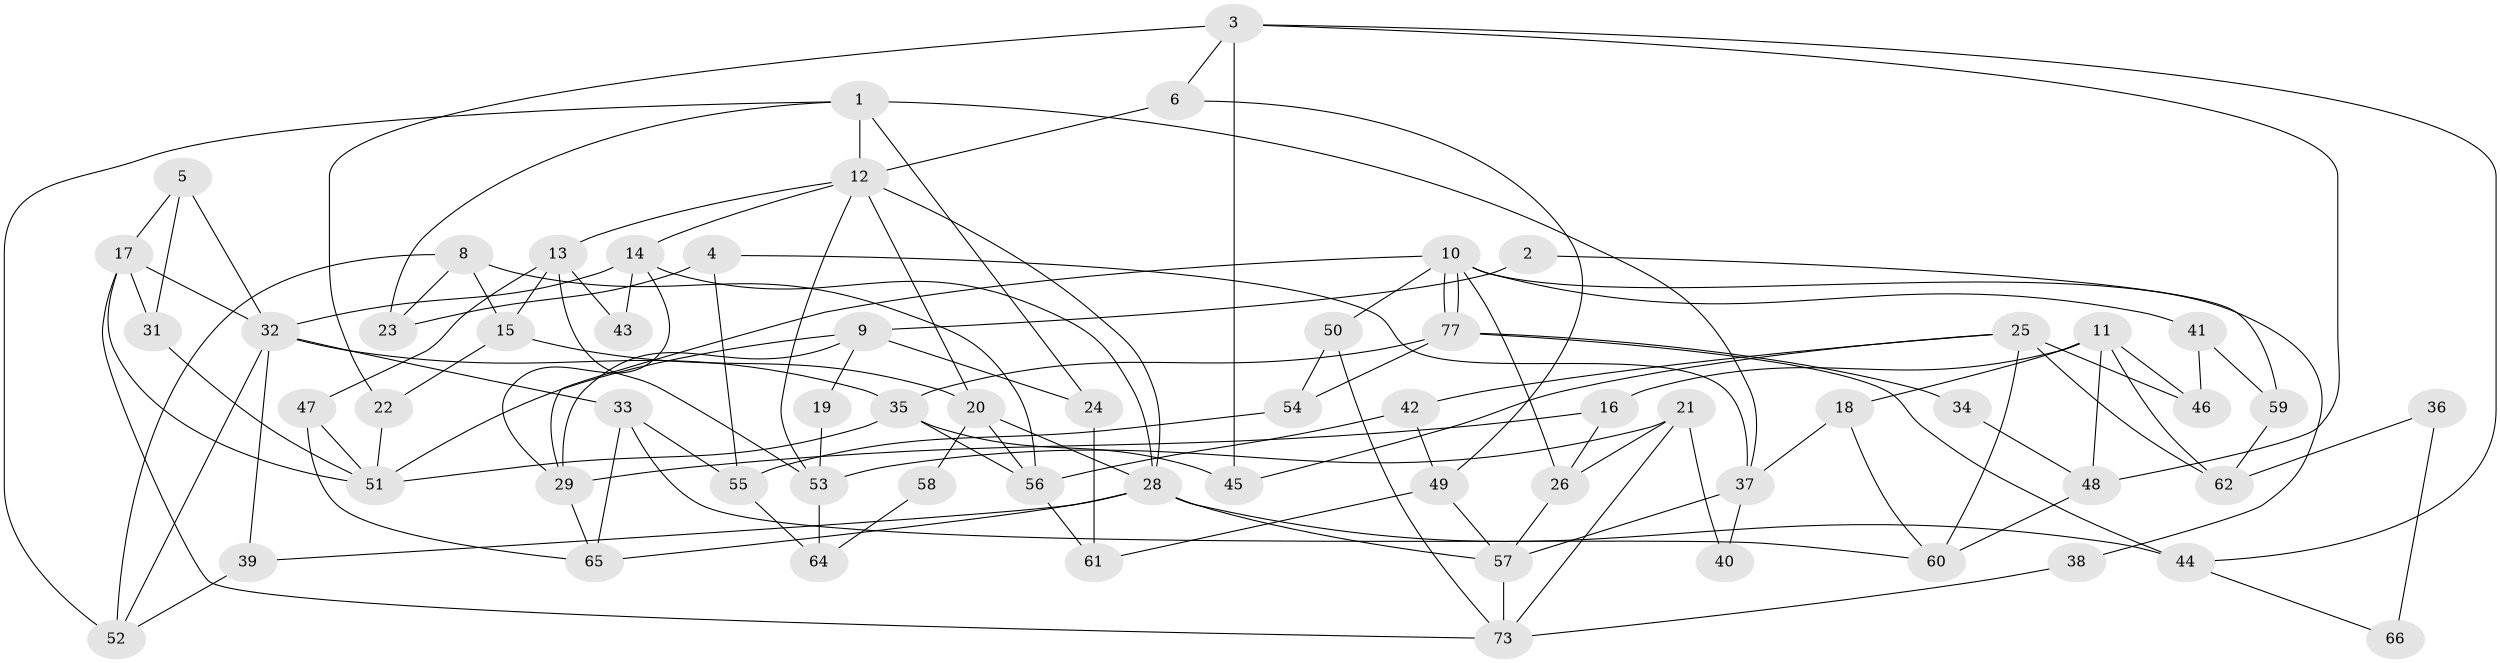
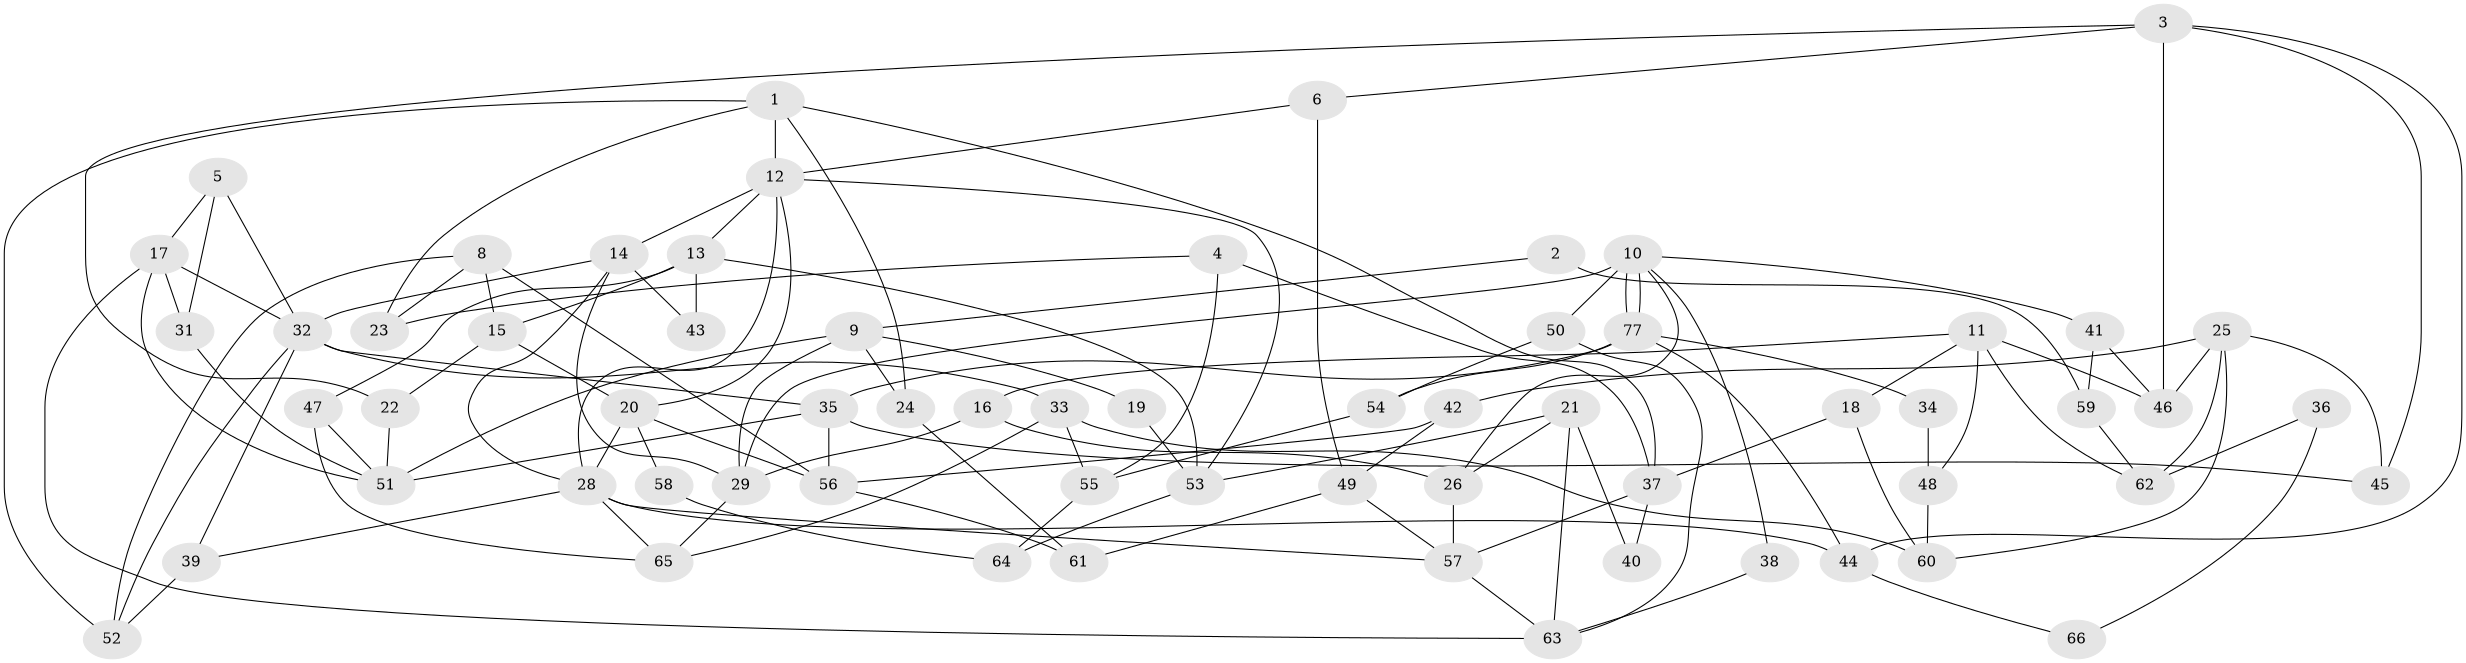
edge "3" -- "48": now "3" -- "46"
node "73": label "73" -> "63"
